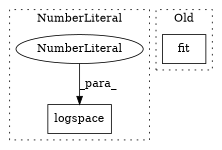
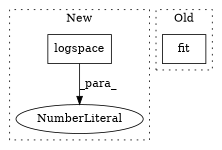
cluster "NumberLiteral": label "NumberLiteral" -> "New"
edge "NumberLiteral" -> "logspace": reversed
